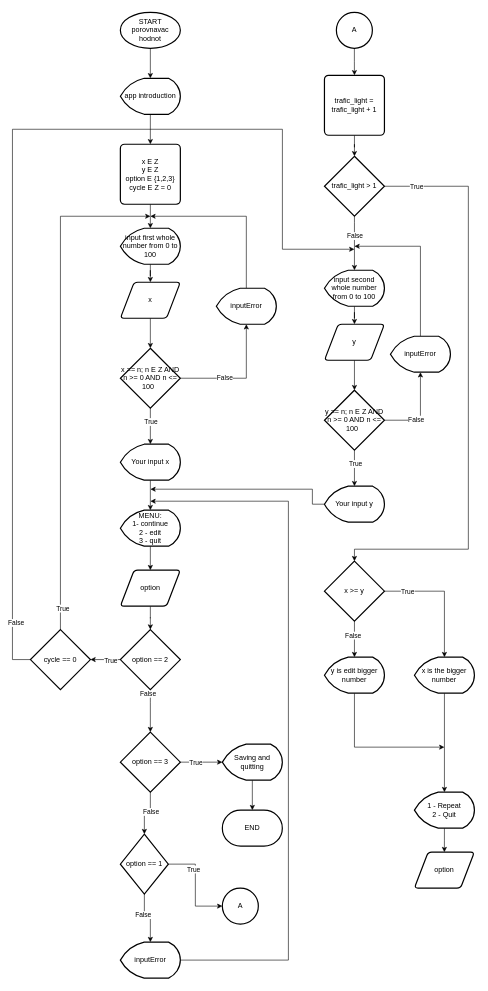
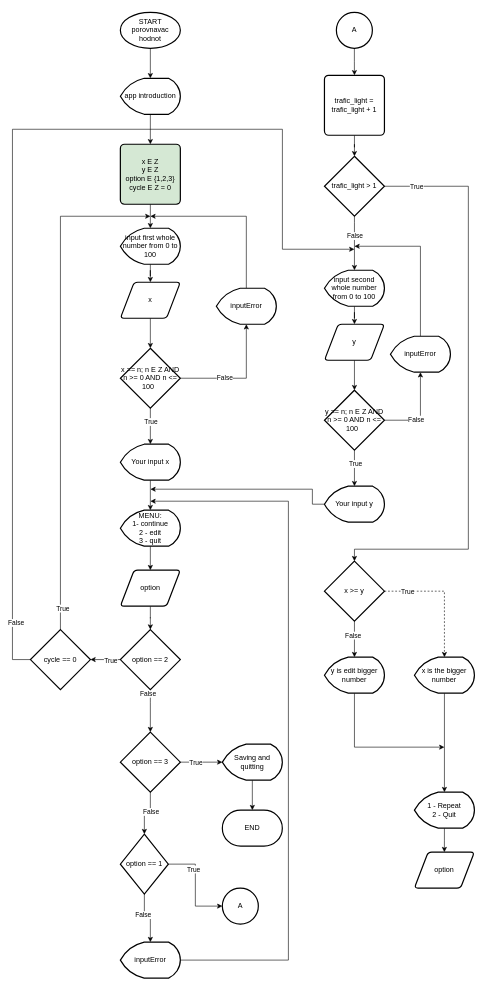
node "x E Z y E Z option E {1,2,3} cycle E Z = 0": fillcolor #ffffff -> #d5e8d4
edge "x >= y" -> "x is the bigger number": style solid -> dashed
